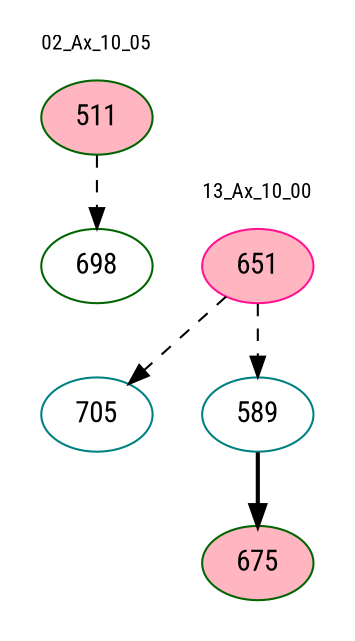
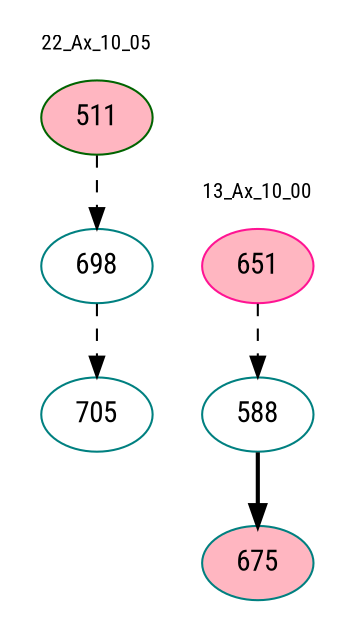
cluster "02_Ax_10_05": label "02_Ax_10_05" -> "22_Ax_10_05"
node "698": color darkgreen -> teal
edge "651" -> "705": now "698" -> "705"
node "589": label "589" -> "588"
node "675": color darkgreen -> teal
